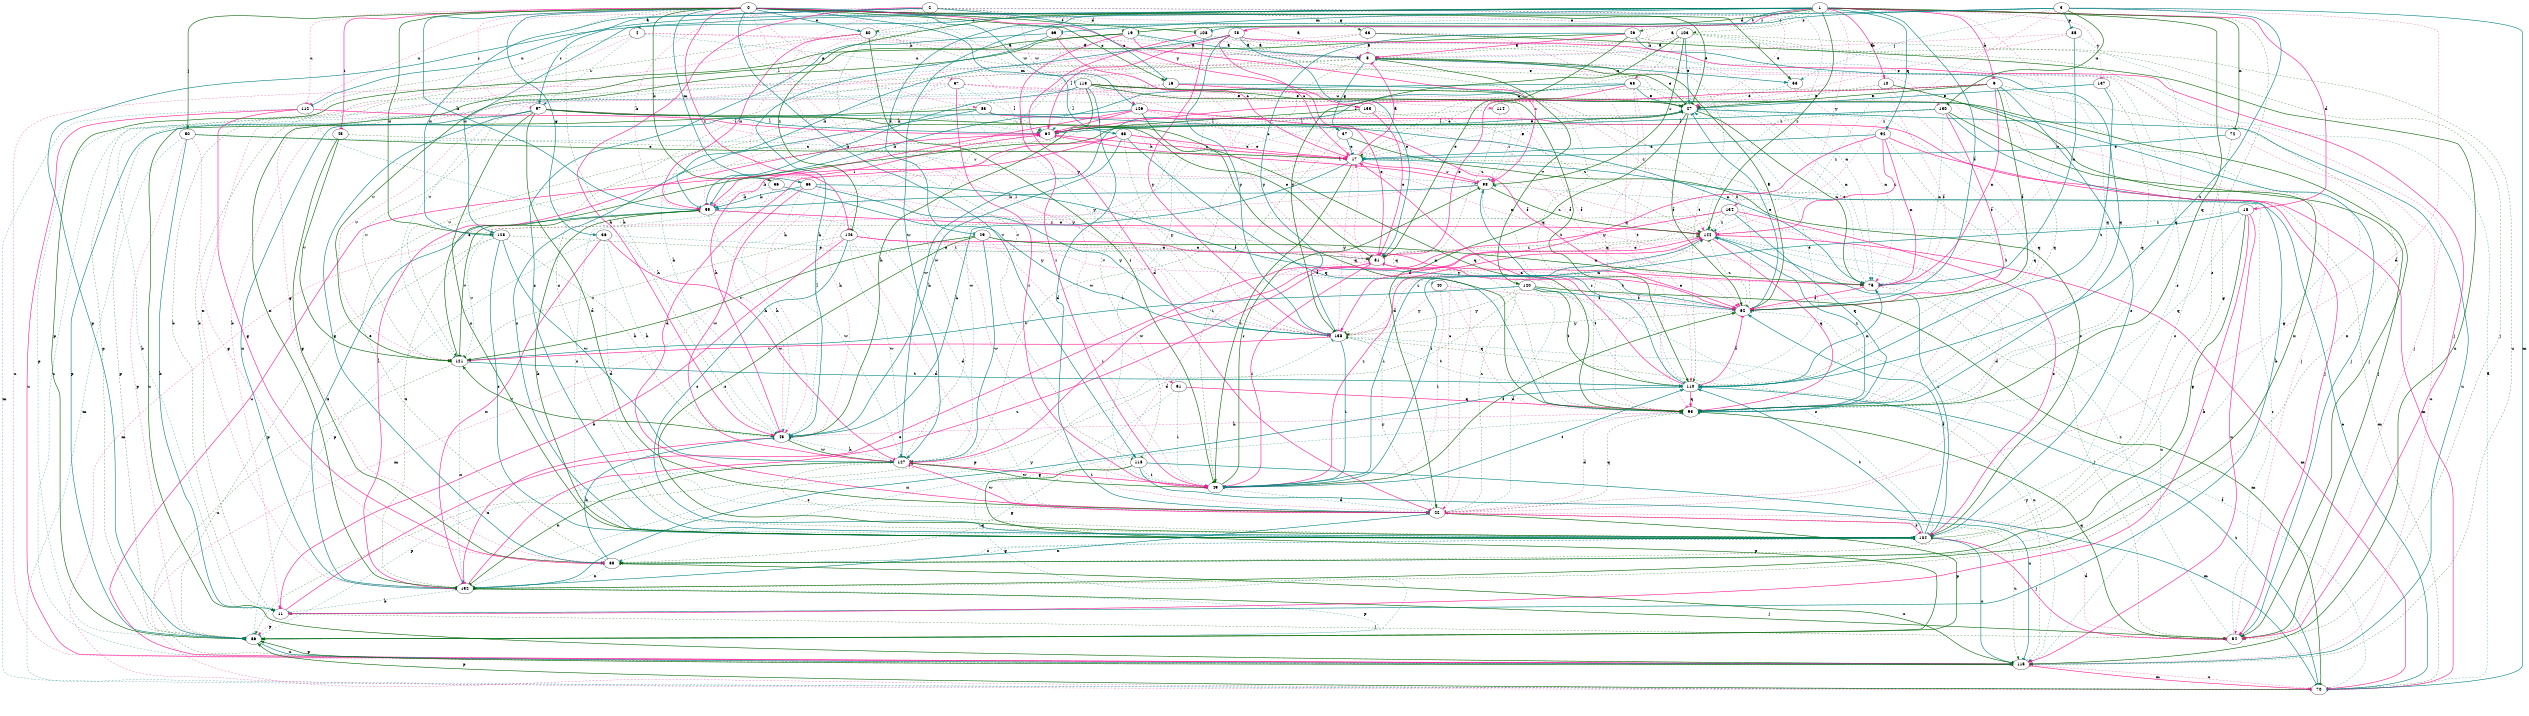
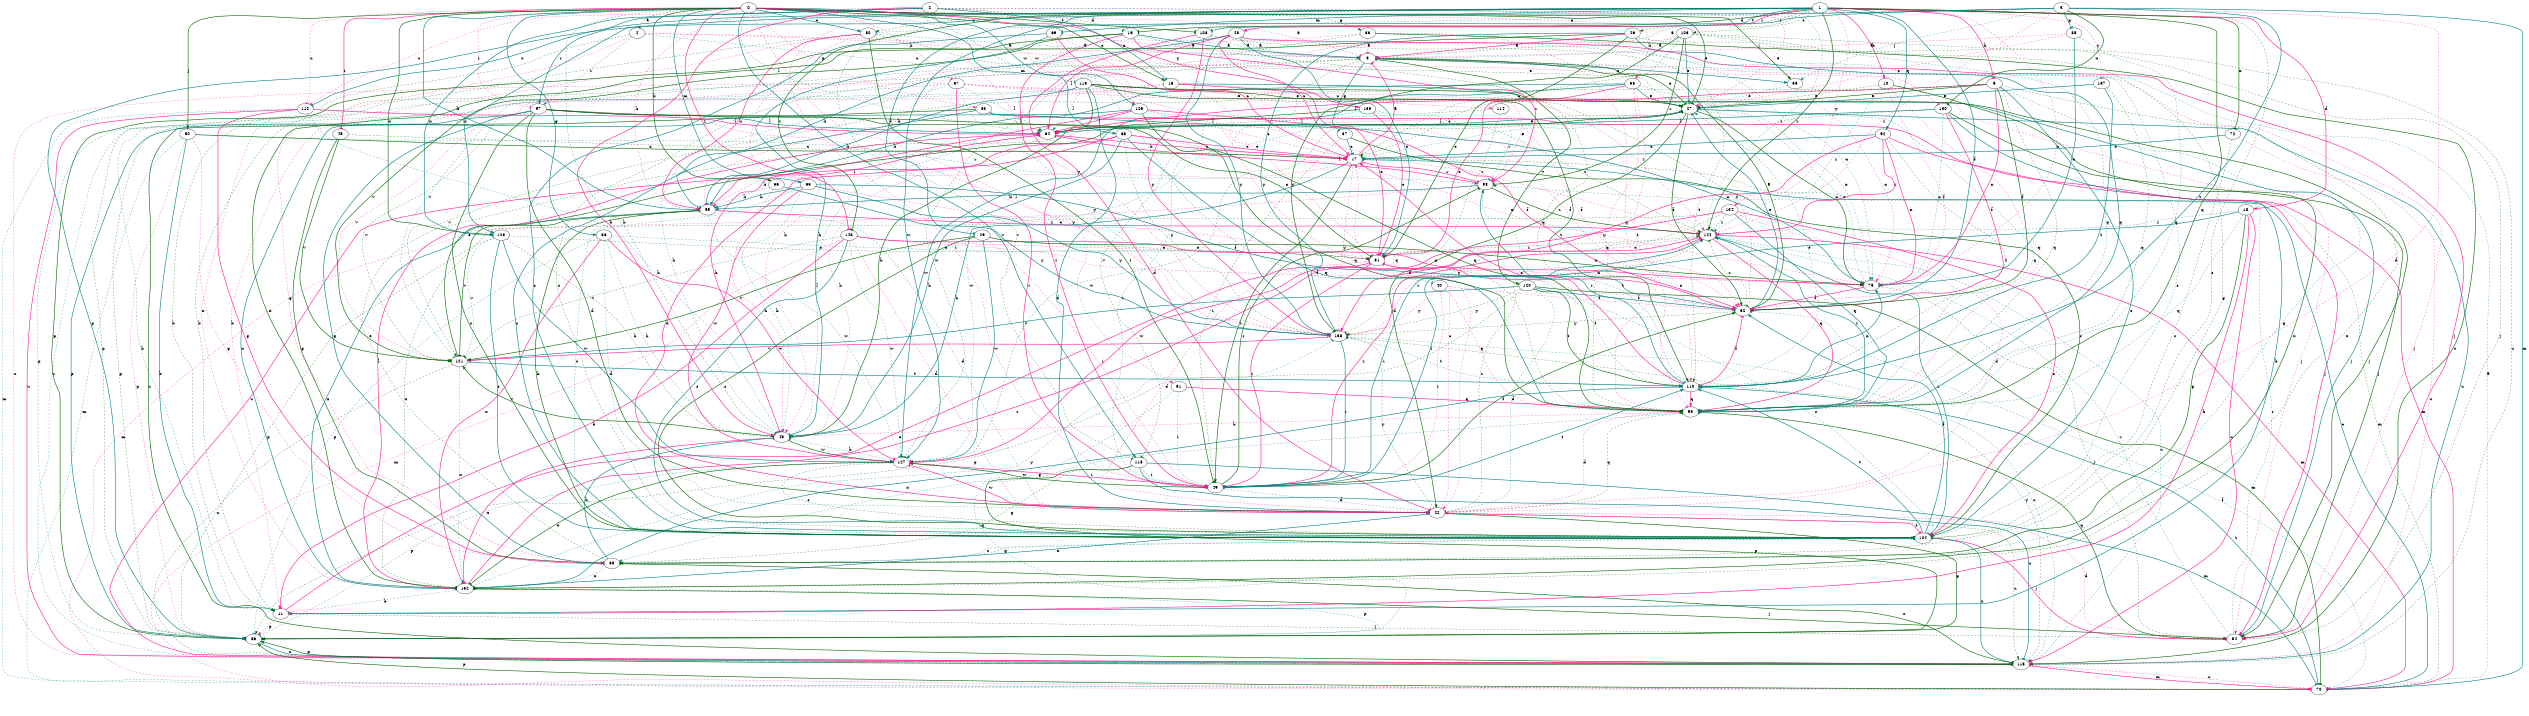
edge "5" -> "37": arrowhead normal -> tee
